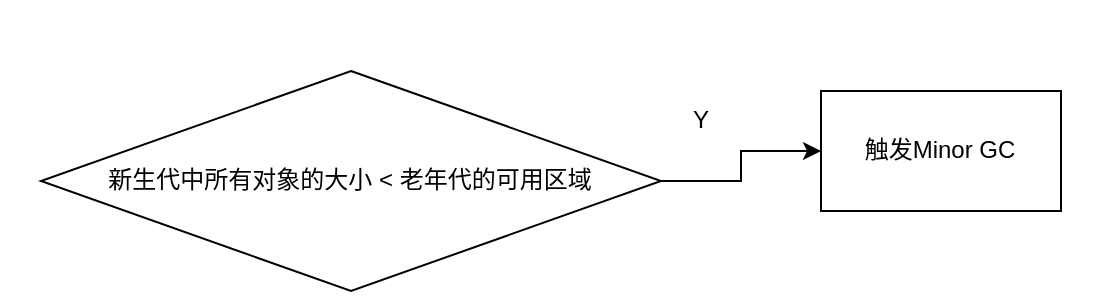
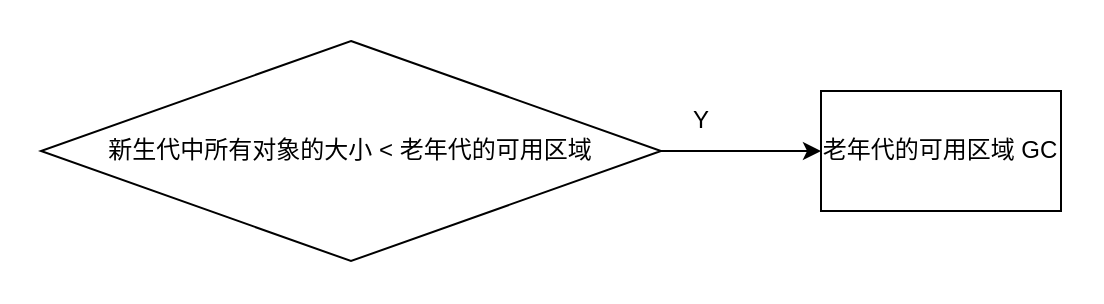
node "触发Minor GC": label "触发Minor GC" -> "老年代的可用区域 GC"
node "新生代中所有对象的大小 < 老年代的可用区域": moved (351, 181) -> (351, 151)
